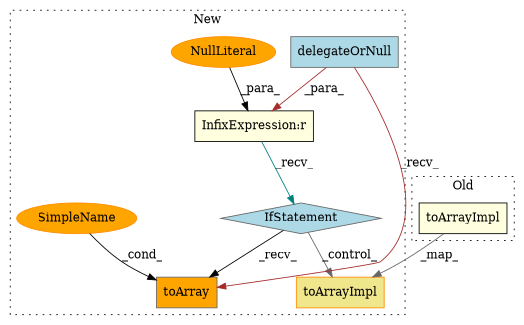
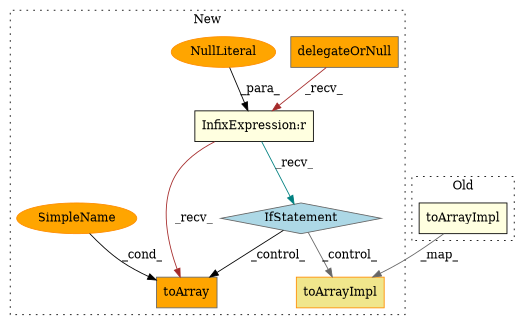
node "delegateOrNull": fillcolor lightblue -> orange
edge "delegateOrNull" -> "InfixExpression:r": label "_para_" -> "_recv_"
edge "delegateOrNull" -> "toArray": now "InfixExpression:r" -> "toArray"
edge "IfStatement" -> "toArray": label "_recv_" -> "_control_"
